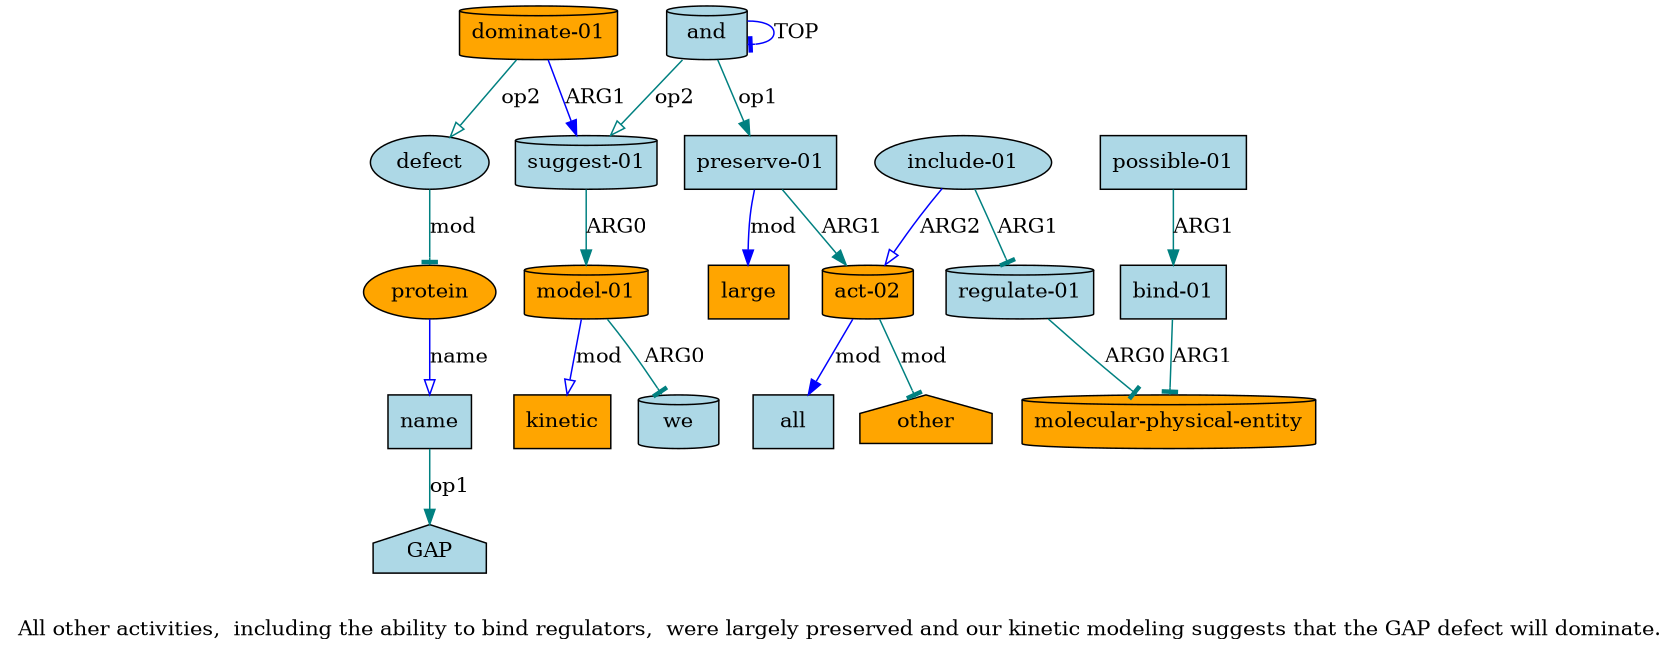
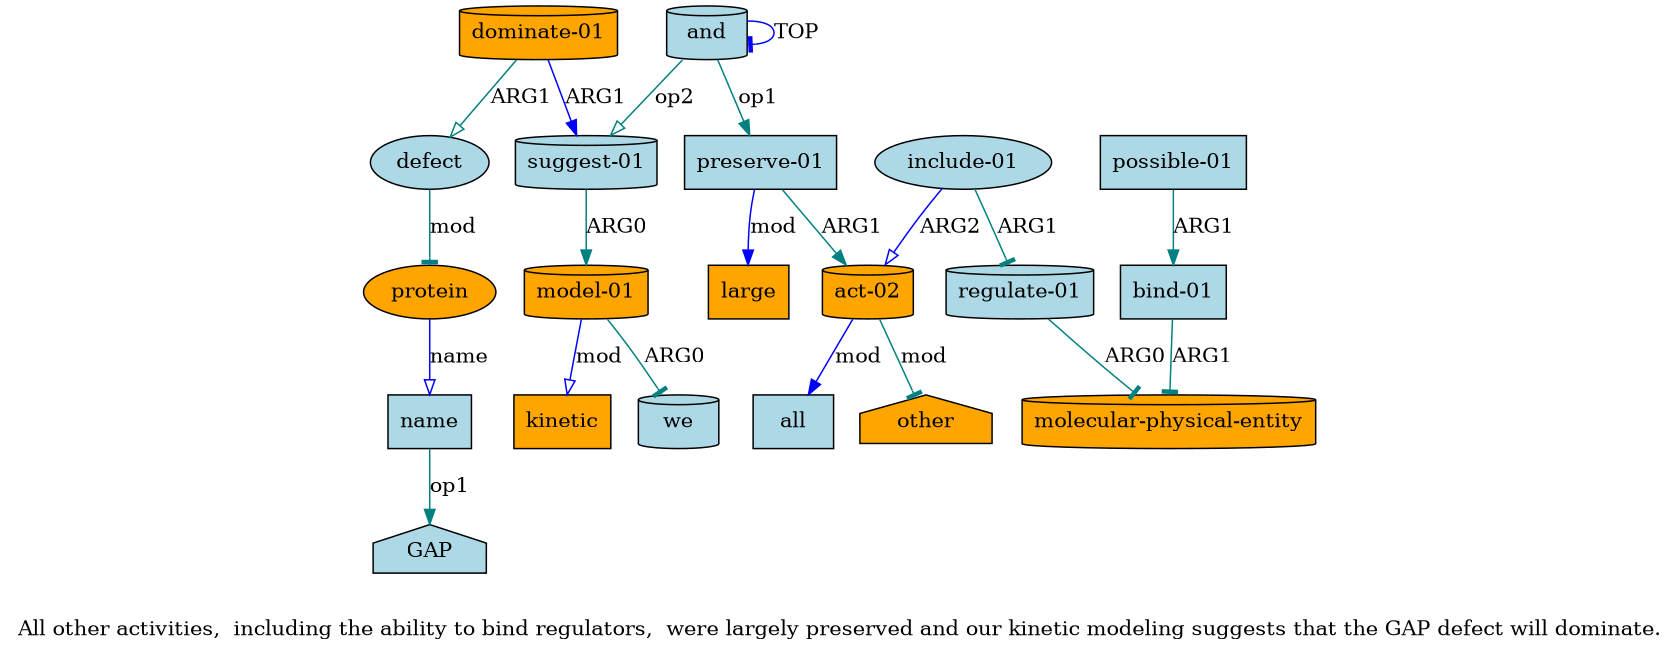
edge "dominate-01" -> "defect": label "op2" -> "ARG1"
